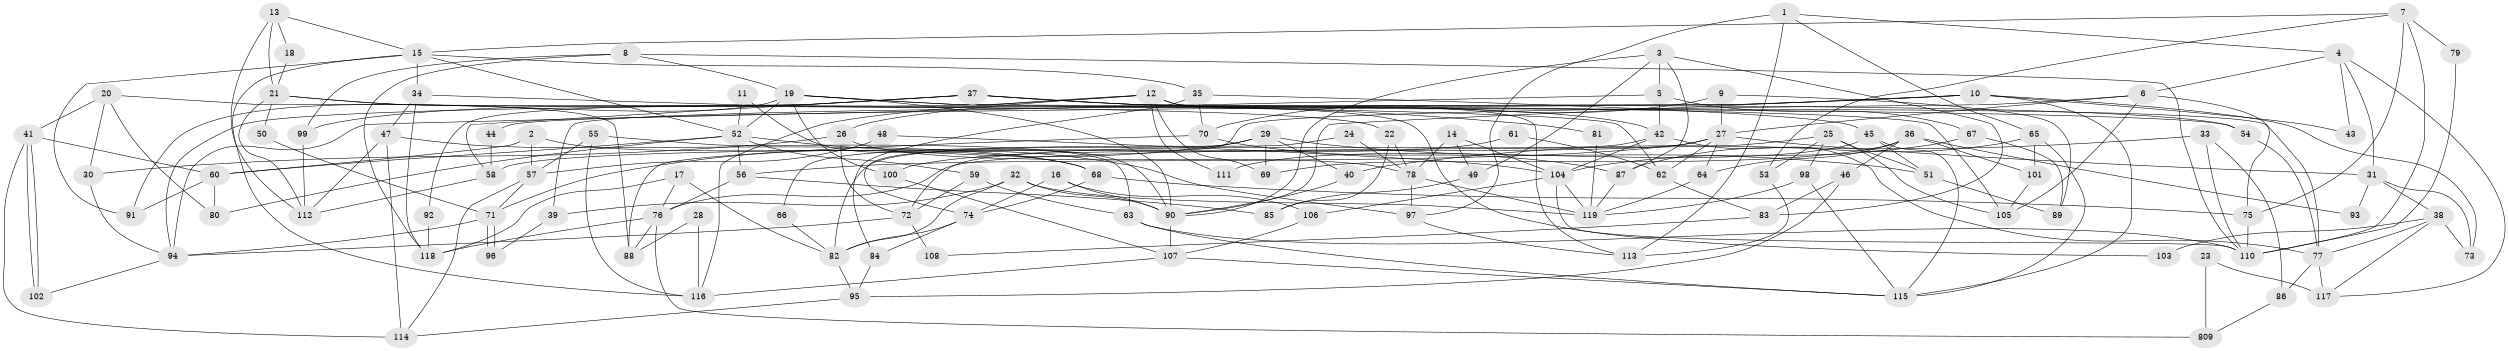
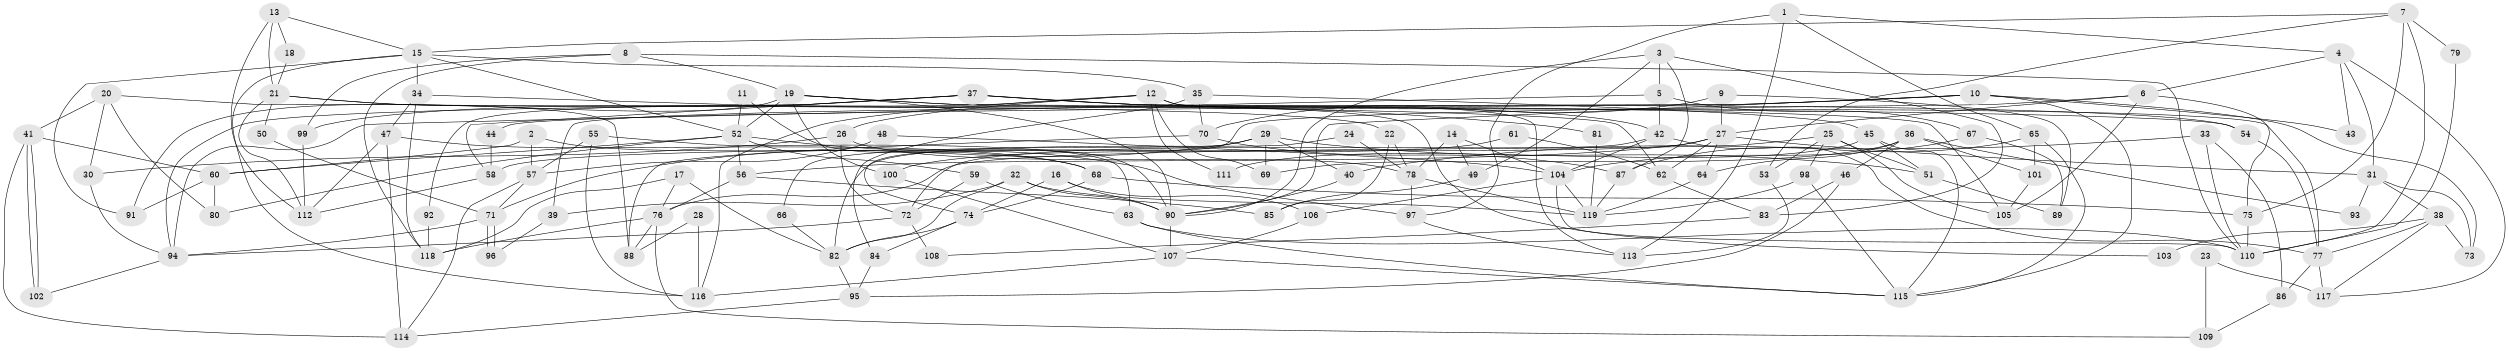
node "809": label "809" -> "109"
